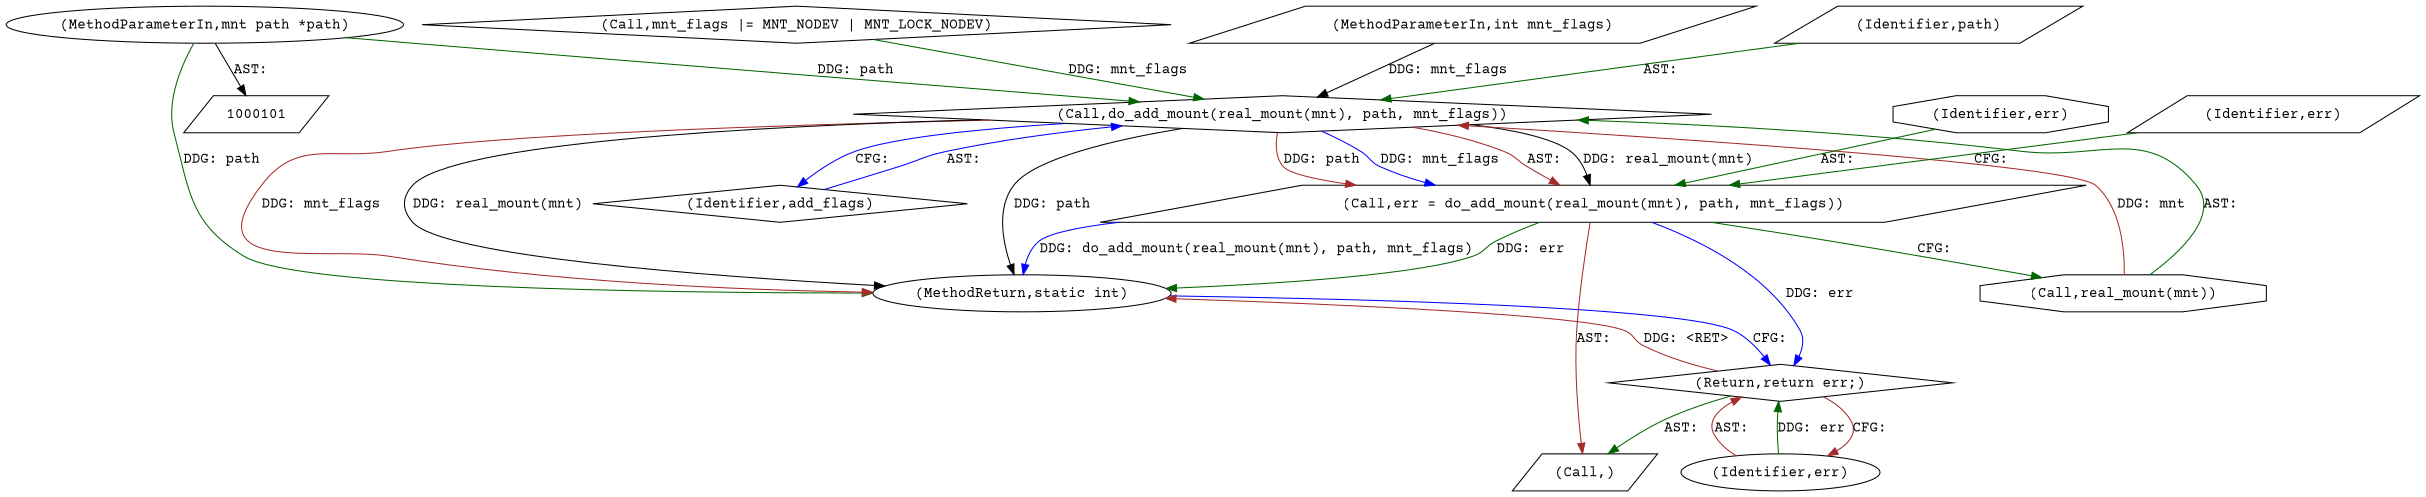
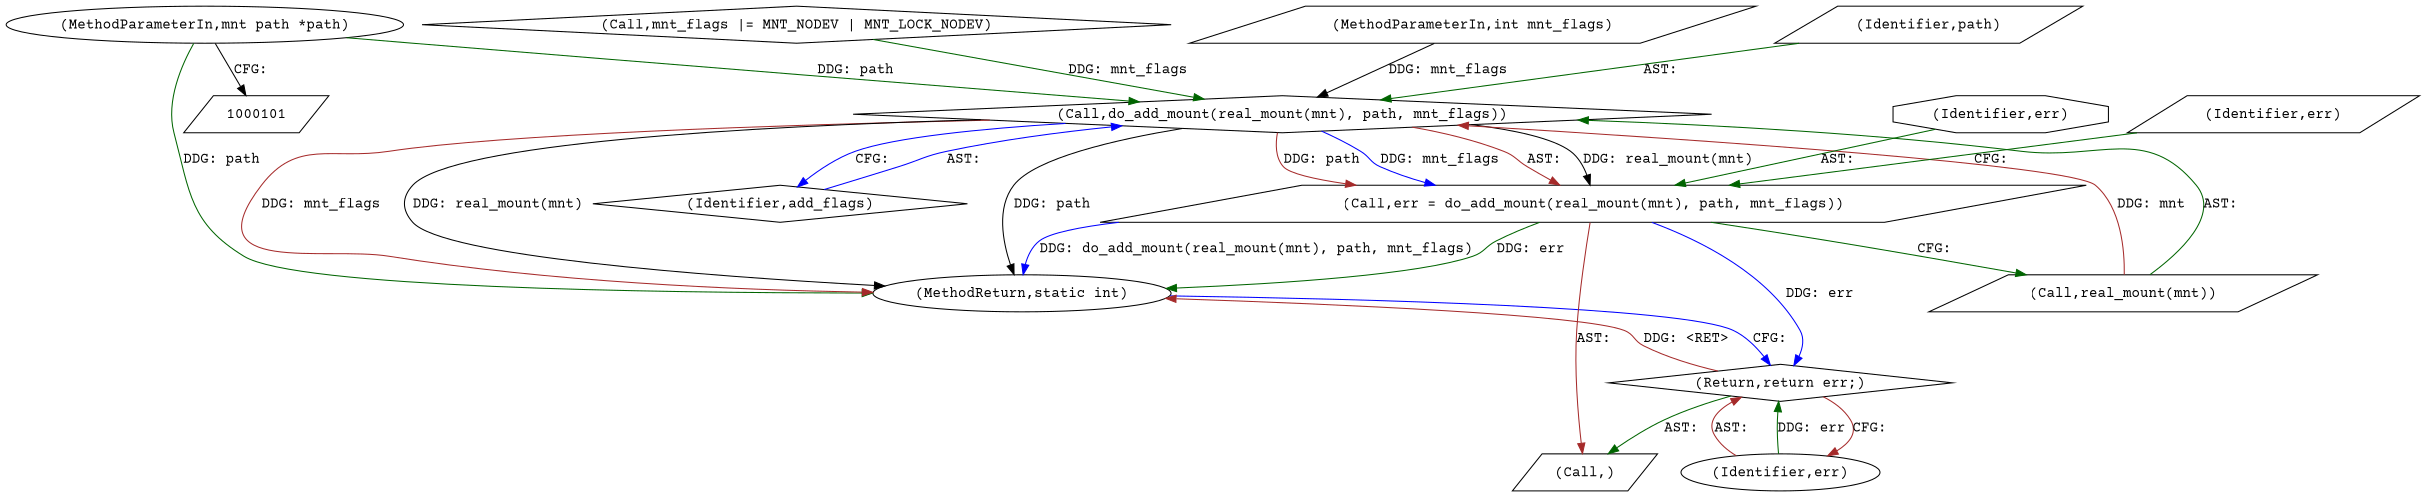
edge "(MethodParameterIn,mnt path *path)" -> "1000101": label "AST: " -> "CFG: "
node "(Call,real_mount(mnt))": shape octagon -> parallelogram
